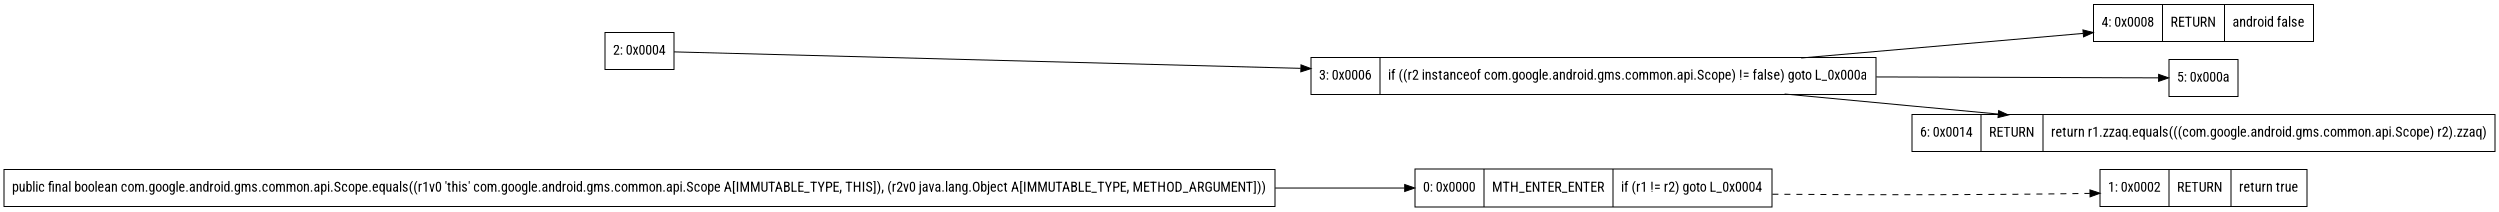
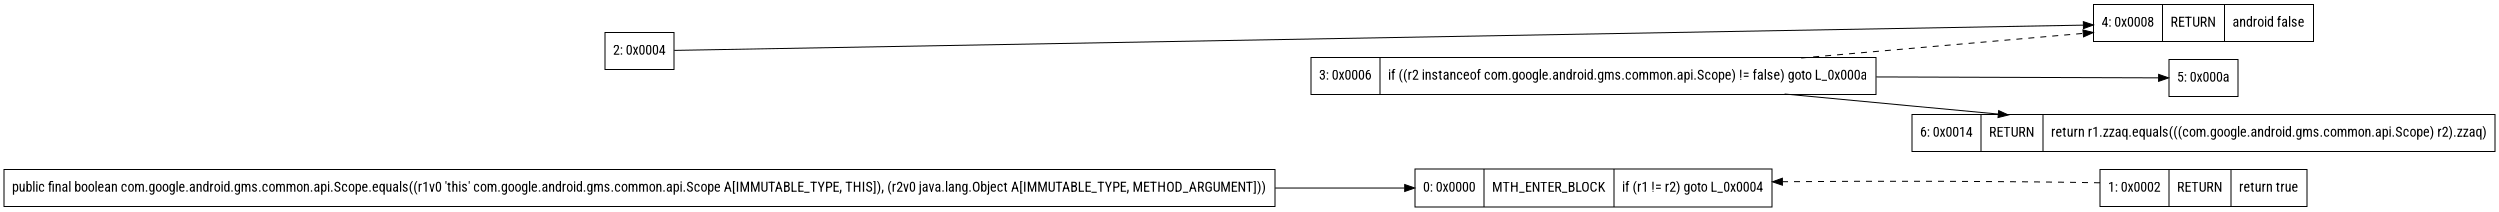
edge "3: 0x0006" -> "4: 0x0008": style solid -> dashed
edge "2: 0x0004" -> "3: 0x0006": now "2: 0x0004" -> "4: 0x0008"
node "0: 0x0000": text "MTH_ENTER_ENTER" -> "MTH_ENTER_BLOCK"
edge "0: 0x0000" -> "1: 0x0002": reversed
